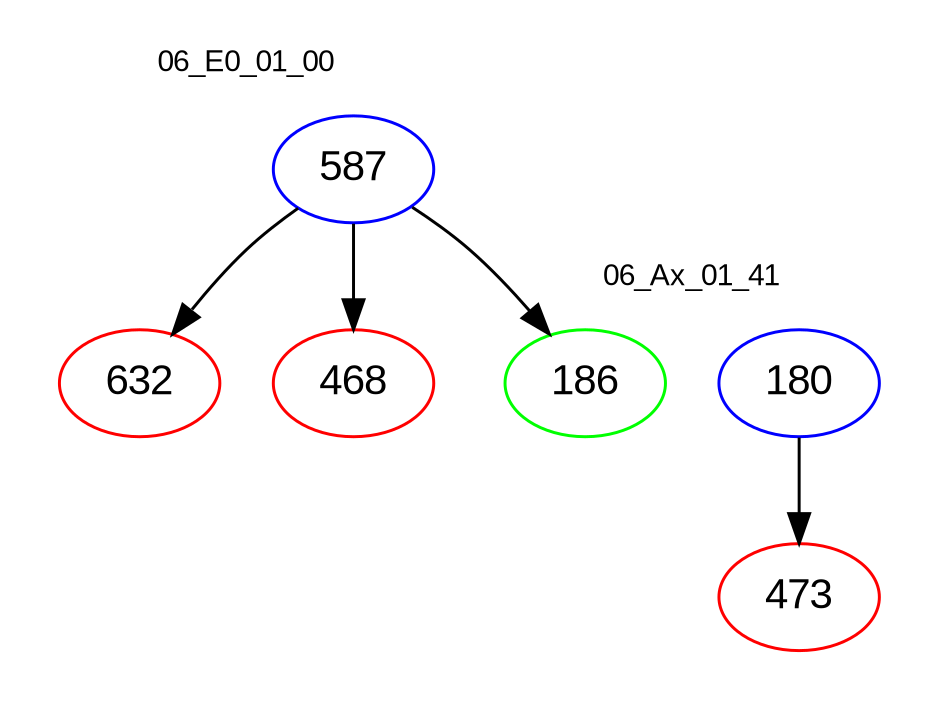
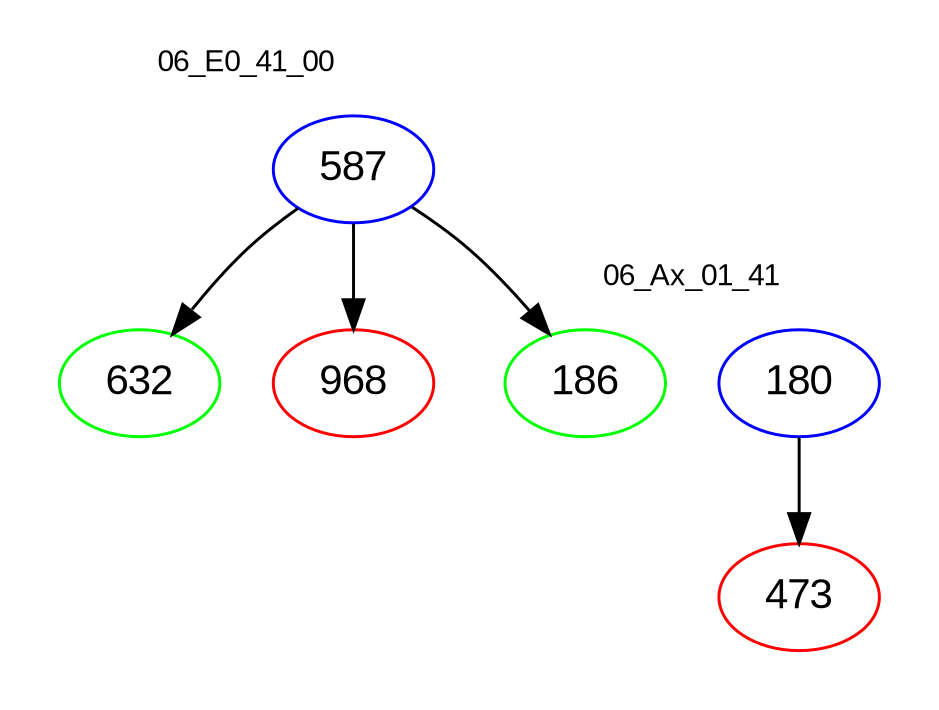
cluster "06_E0_01_00": label "06_E0_01_00" -> "06_E0_41_00"
node "632": color red -> green
node "468": label "468" -> "968"
